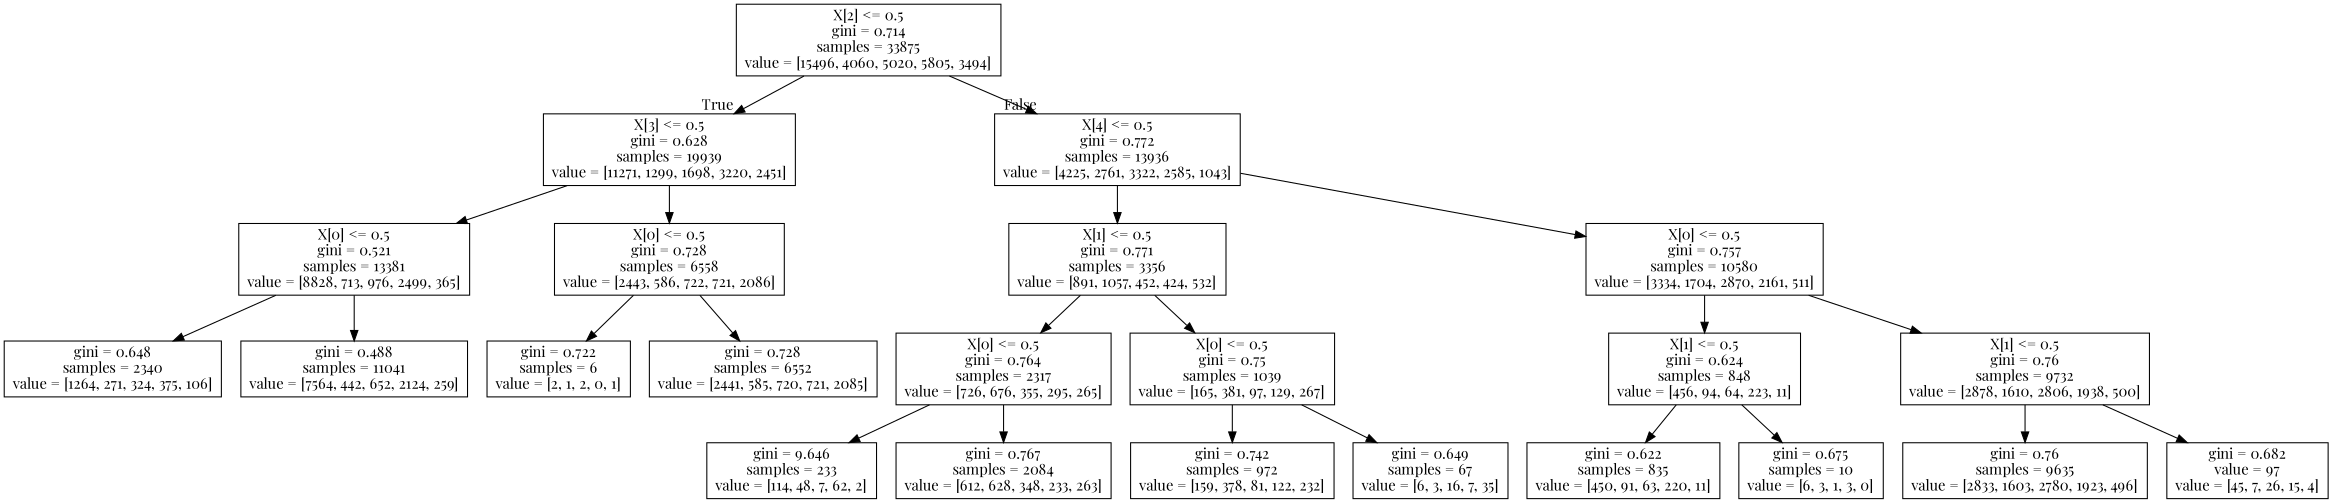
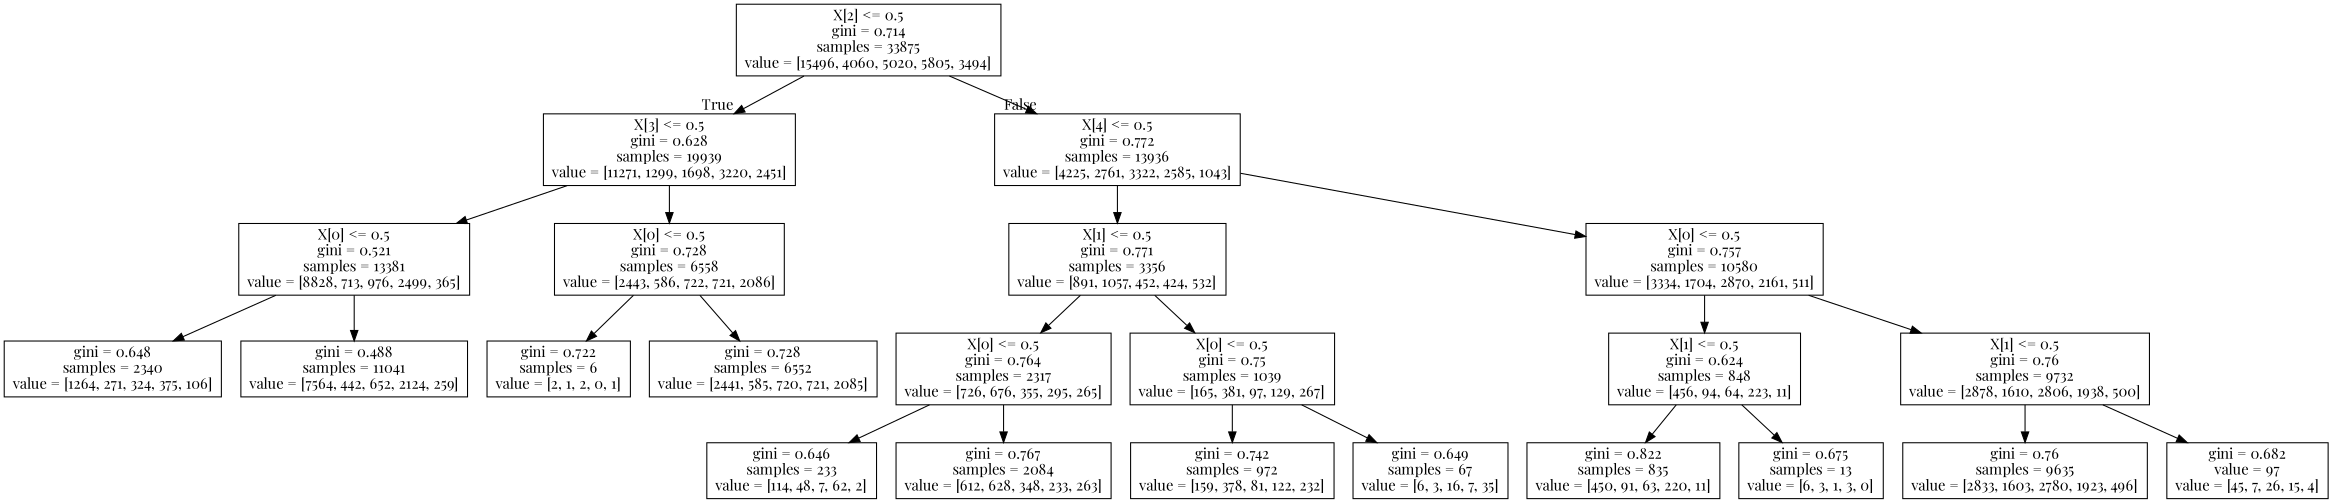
node "gini = 9.646 samples = 233 value = [114, 48, 7, 62, 2]": label "gini = 9.646 samples = 233 value = [114, 48, 7, 62, 2]" -> "gini = 0.646 samples = 233 value = [114, 48, 7, 62, 2]"
node "gini = 0.622 samples = 835 value = [450, 91, 63, 220, 11]": label "gini = 0.622 samples = 835 value = [450, 91, 63, 220, 11]" -> "gini = 0.822 samples = 835 value = [450, 91, 63, 220, 11]"
node "gini = 0.675 samples = 10 value = [6, 3, 1, 3, 0]": label "gini = 0.675 samples = 10 value = [6, 3, 1, 3, 0]" -> "gini = 0.675 samples = 13 value = [6, 3, 1, 3, 0]"
